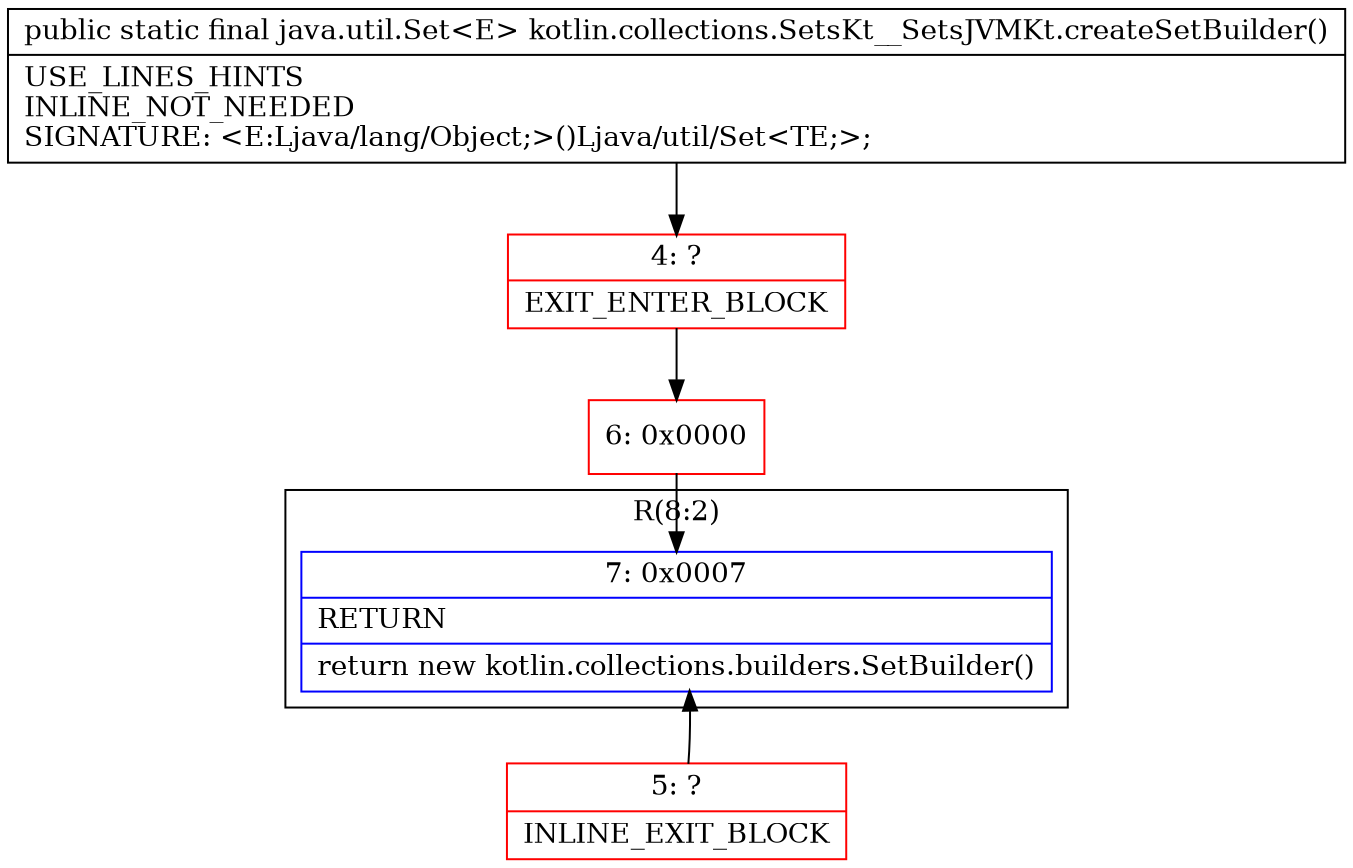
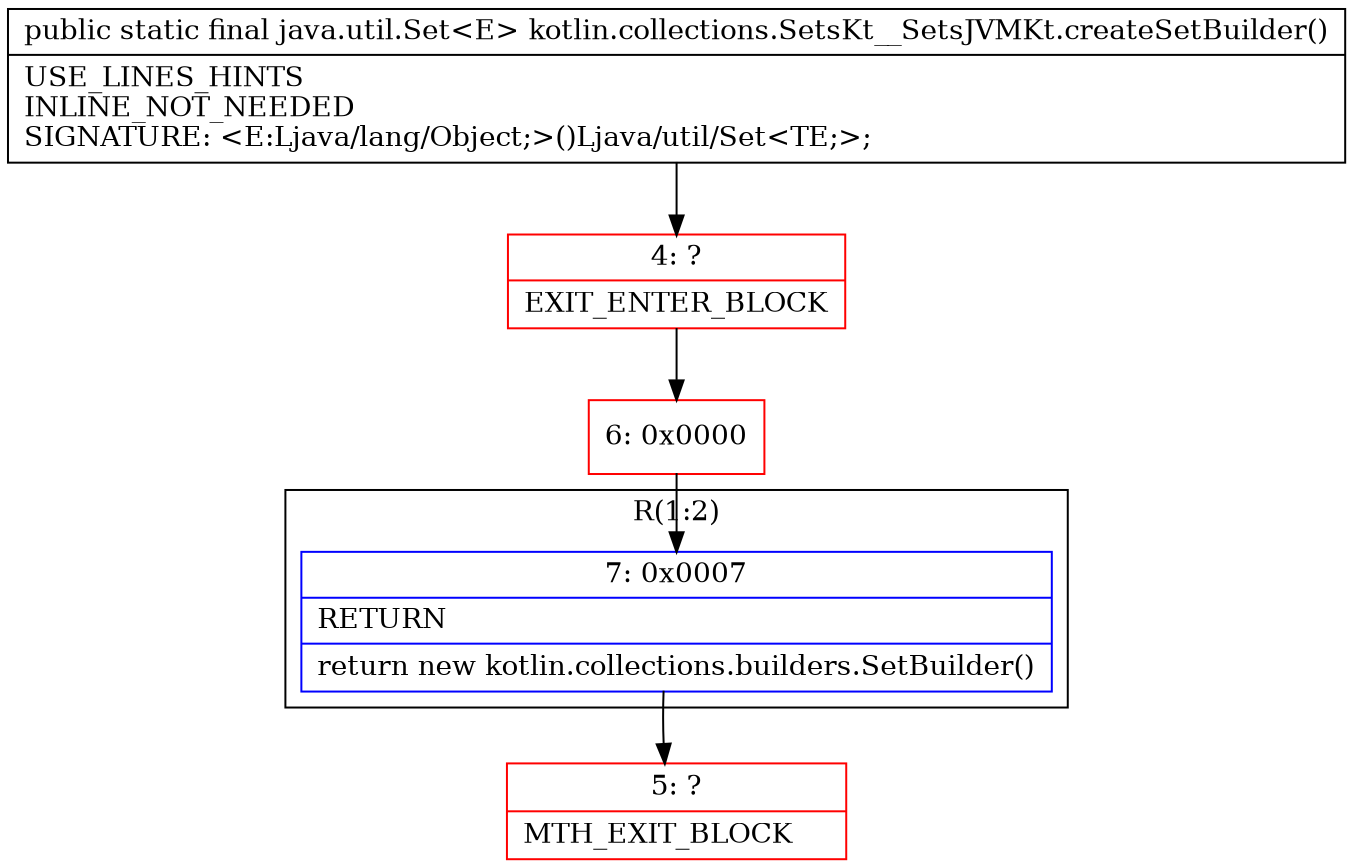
cluster "R(8:2)": label "R(8:2)" -> "R(1:2)"
edge "5: ?" -> "7: 0x0007": reversed
node "5: ?": text "INLINE_EXIT_BLOCK" -> "MTH_EXIT_BLOCK"
